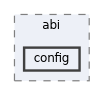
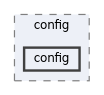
cluster "abi": label "abi" -> "config"
